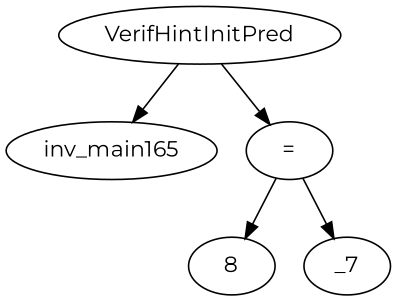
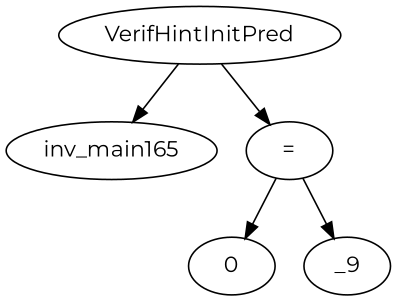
node "8": label "8" -> "0"
node "_7": label "_7" -> "_9"
